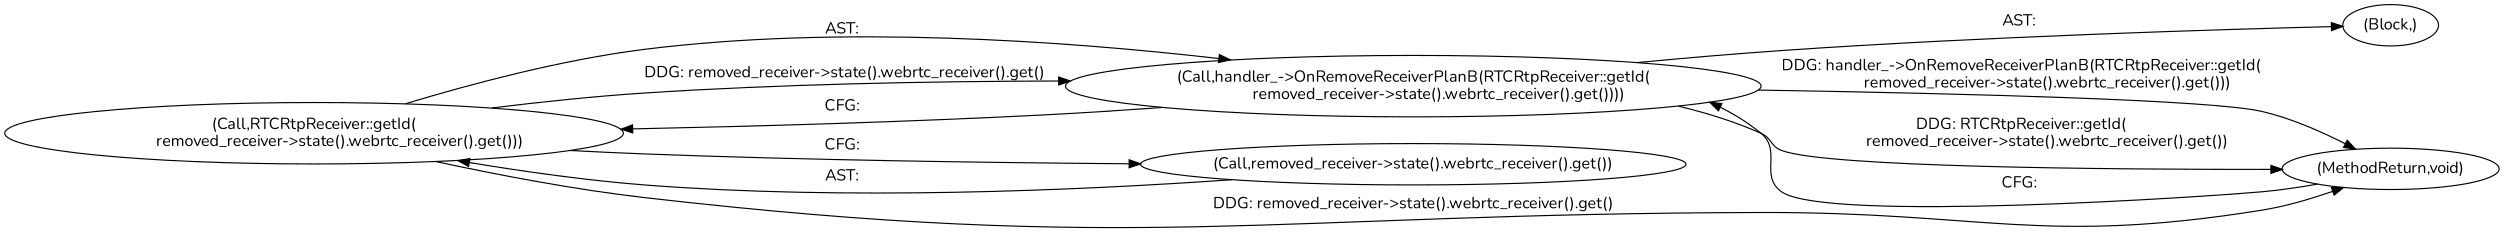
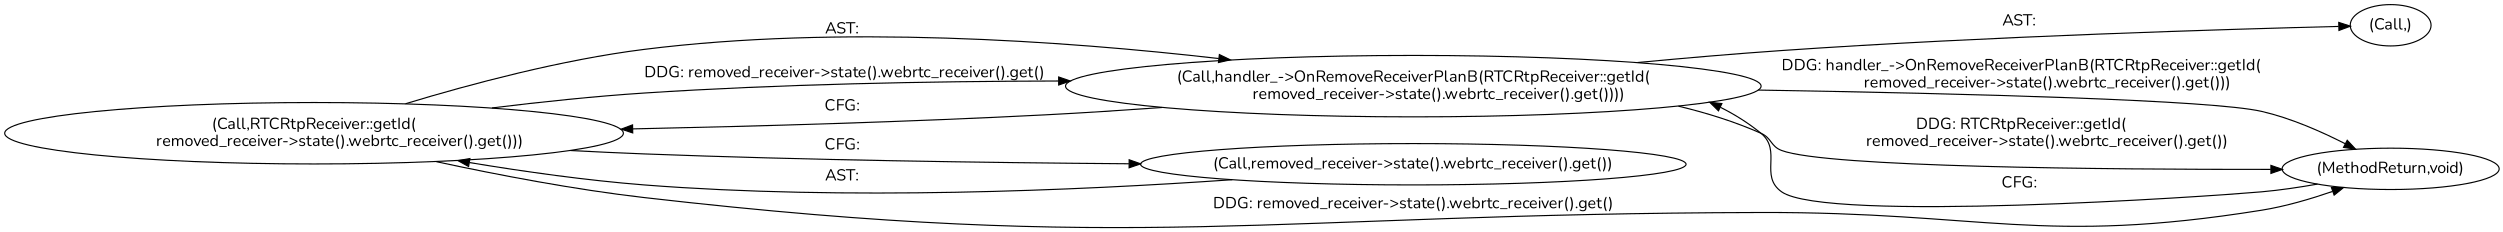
node "(Block,)": label "(Block,)" -> "(Call,)"
